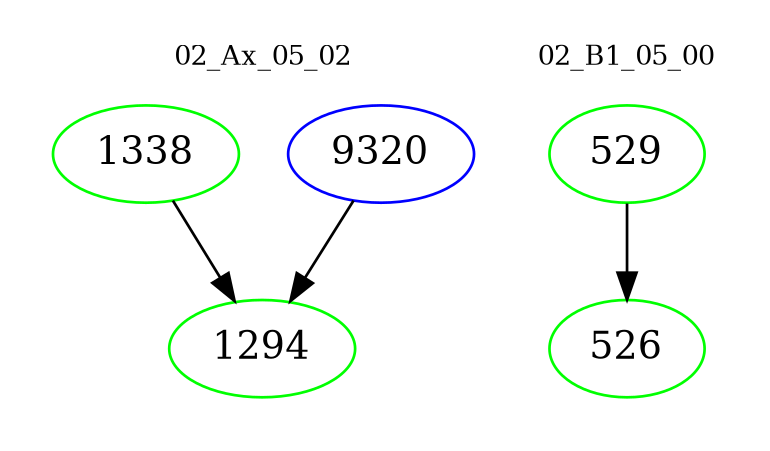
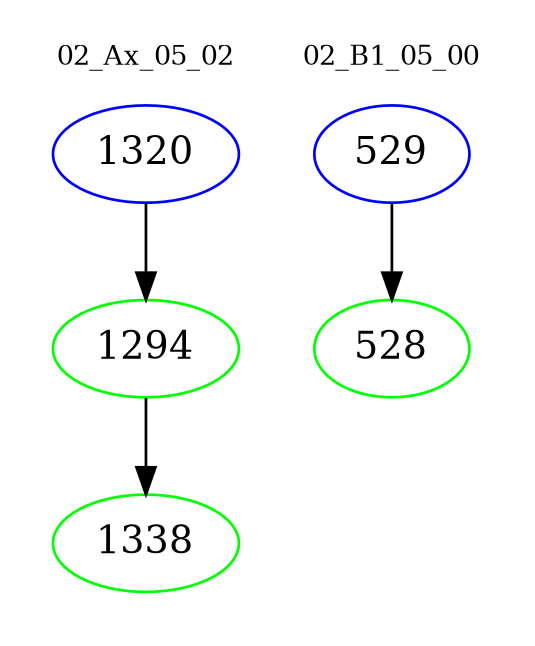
node "9320": label "9320" -> "1320"
node "529": color green -> blue
edge "1338" -> "1294": reversed
node "526": label "526" -> "528"
